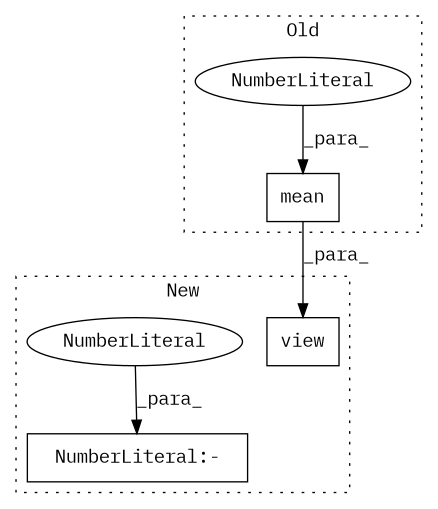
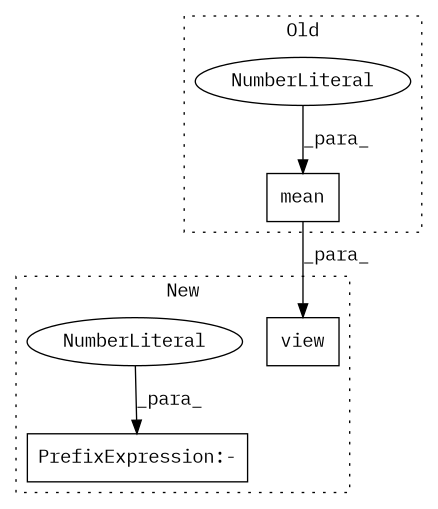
node "NumberLiteral:-": label "NumberLiteral:-" -> "PrefixExpression:-"
